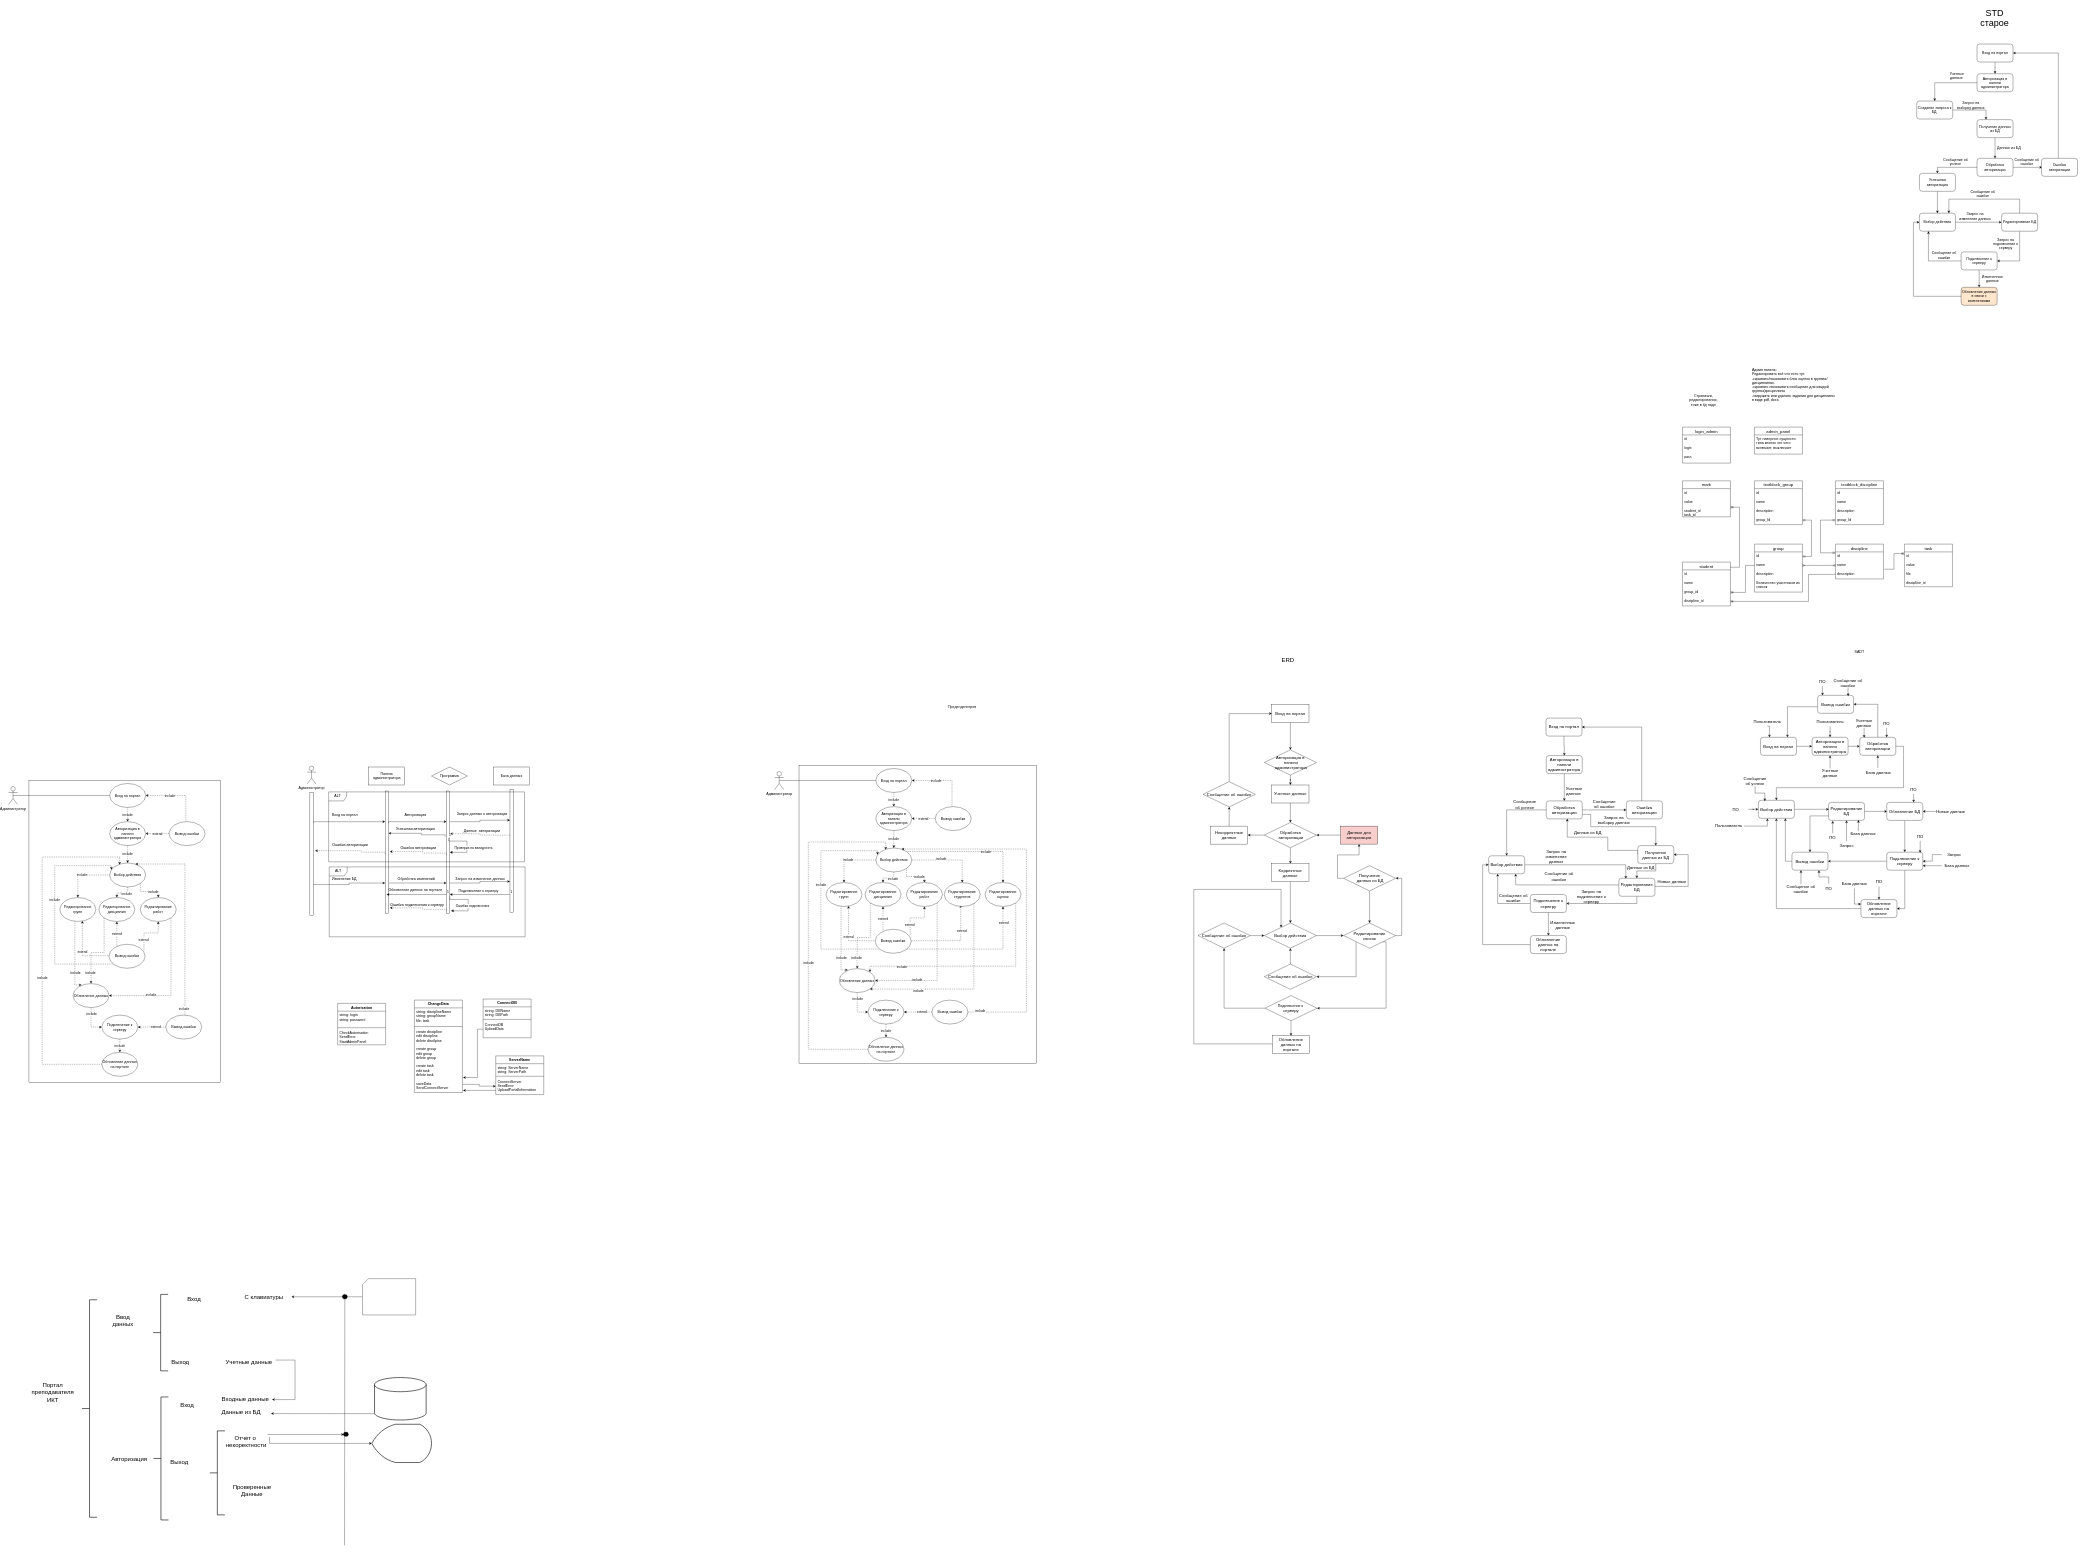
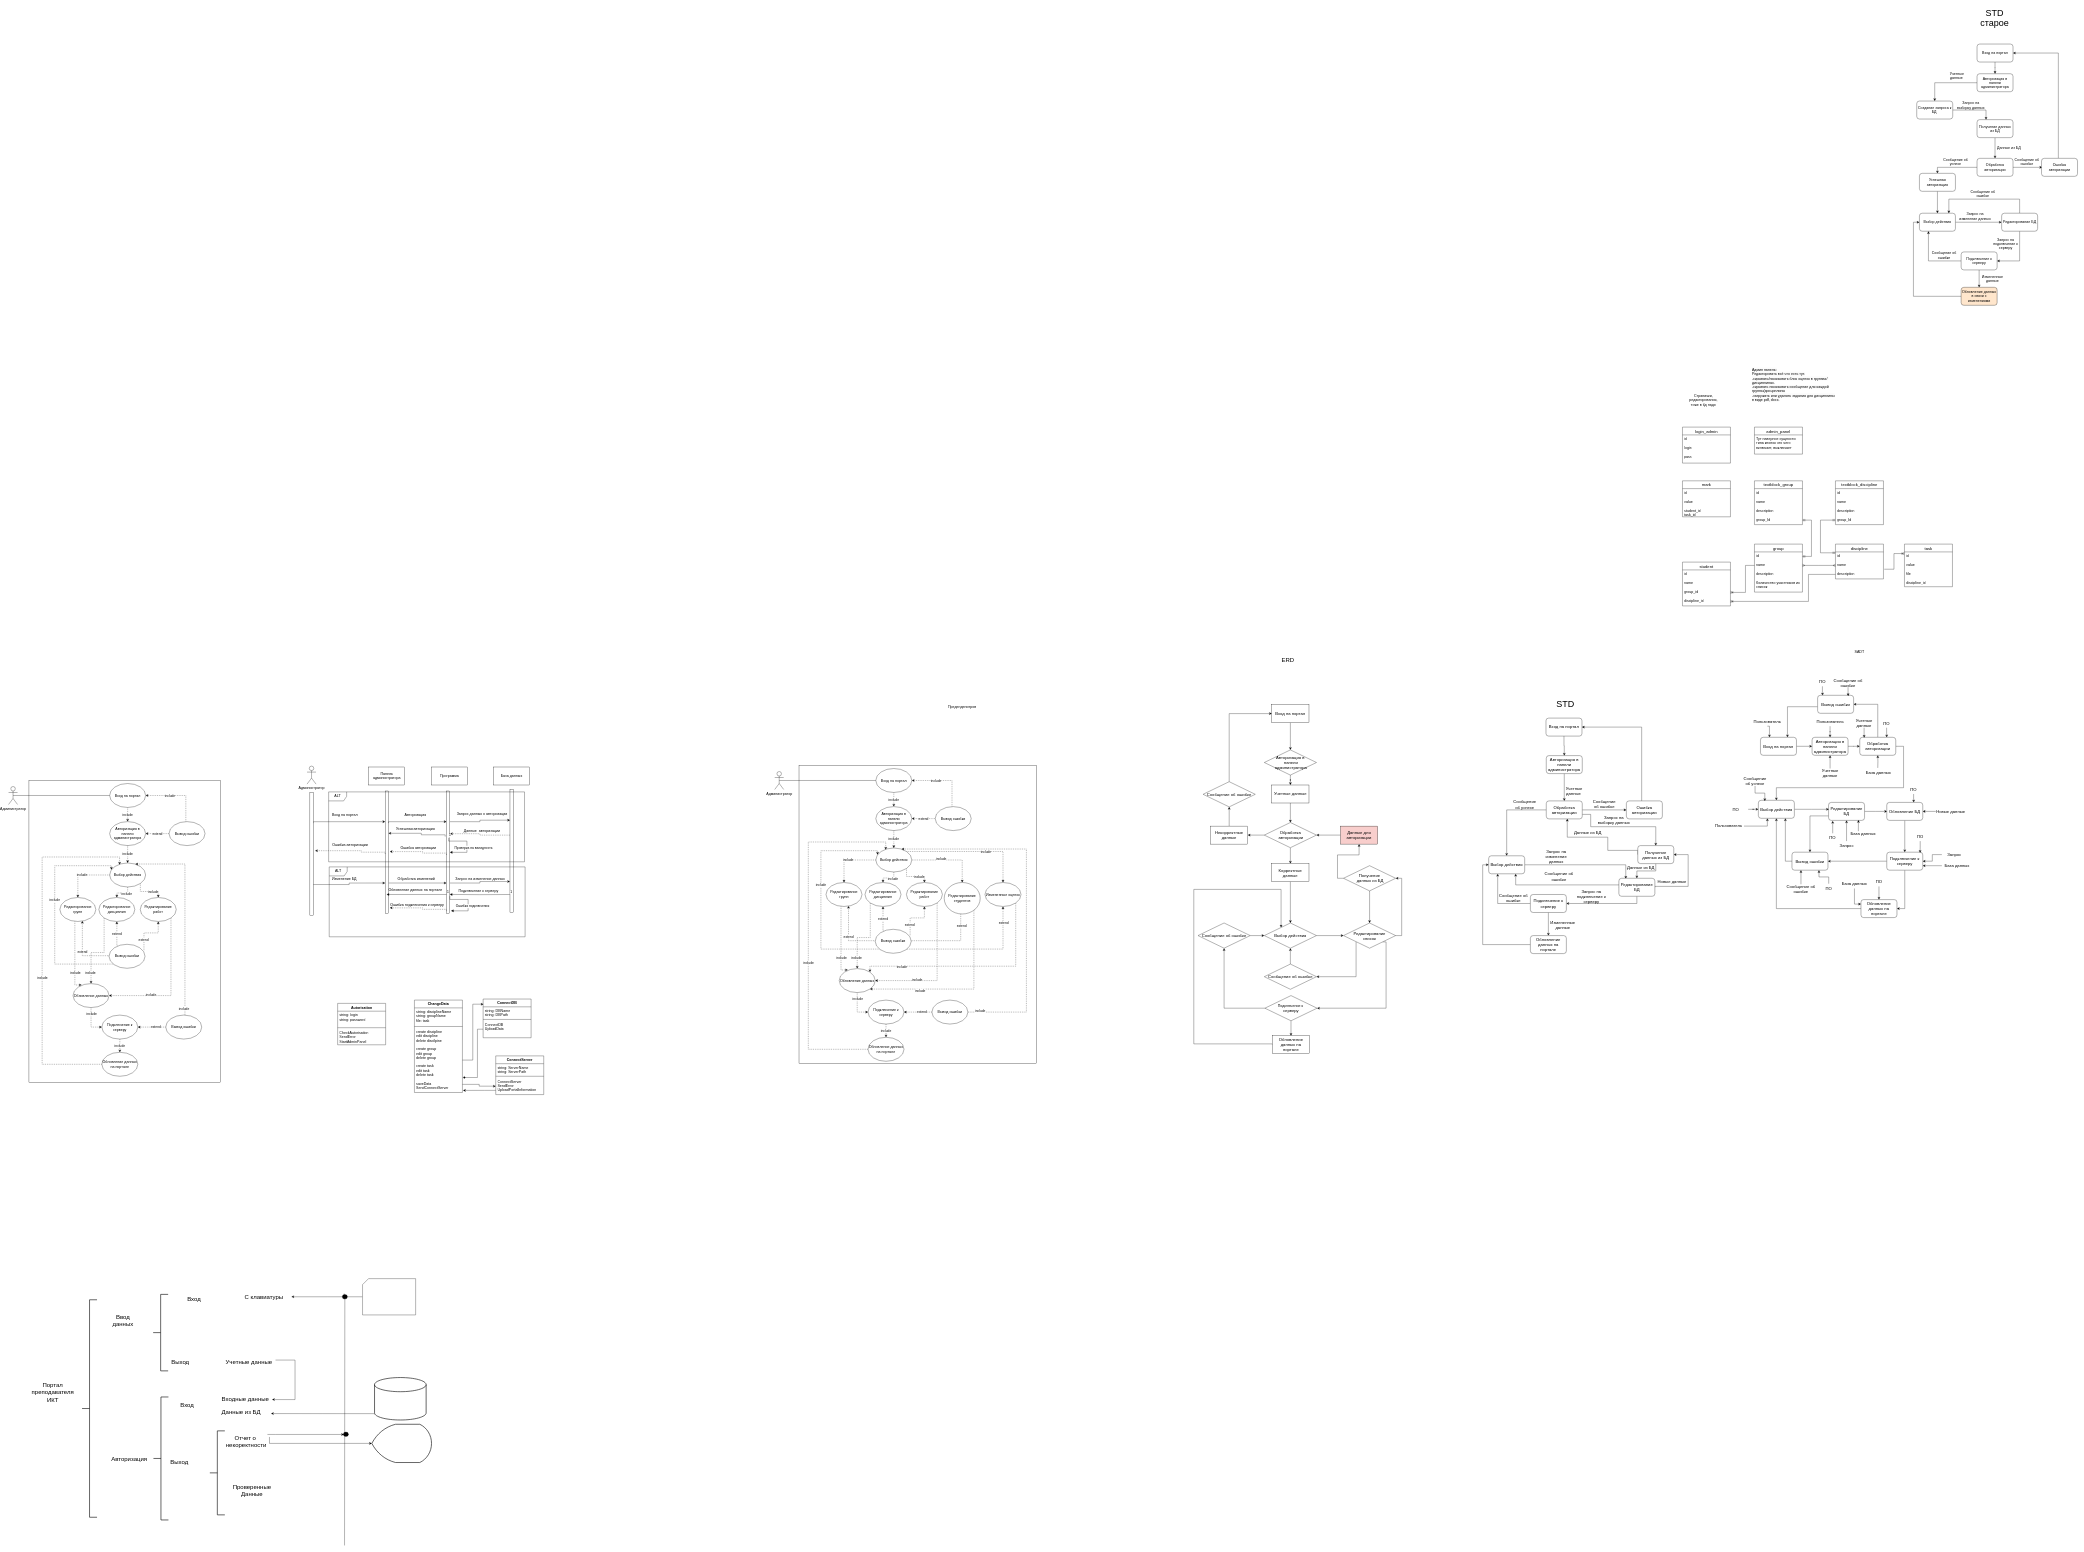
edge "student" -> "value student_id task_id": removed
node "STD": added
node "Программа": shape diamond -> rectangle
node "Редактирование студентов": size 36x24 -> 36x32
node "Редактирование оценок": label "Редактирование оценок" -> "Измененные оценок"
edge "create discipline edit discipline delete discilpine create groupedit groupdelete group create taskedit taskdelete task saveData SendConnectServer" -> "string: DBNamestring: DBPath": added
node "ServerName": label "ServerName" -> "ConnectServer"
edge "ConnectDB UploadData" -> "create discipline edit discipline delete discilpine create groupedit groupdelete group create taskedit taskdelete task saveData SendConnectServer": arrowhead classic -> diamond
